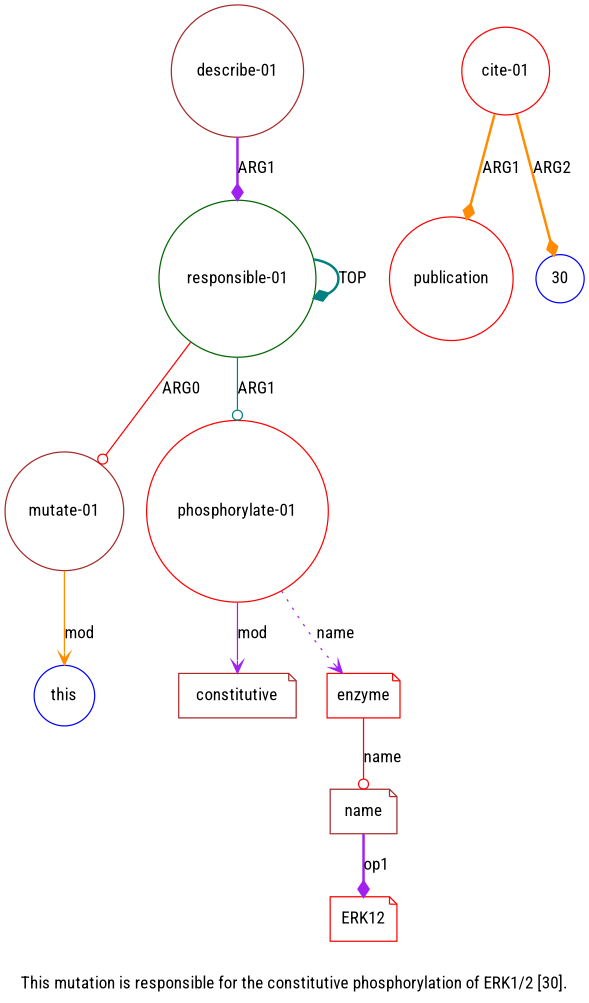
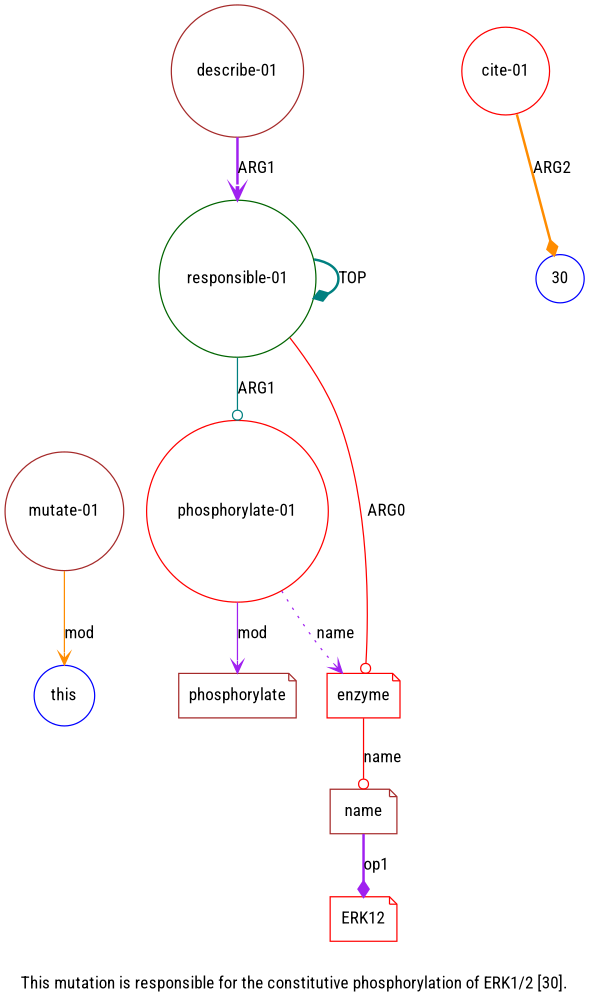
edge "describe-01" -> "responsible-01": arrowhead diamond -> vee
node "publication": removed
edge "responsible-01" -> "mutate-01": now "responsible-01" -> "enzyme"
node "constitutive": label "constitutive" -> "phosphorylate"
